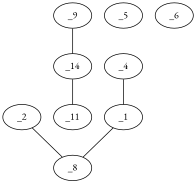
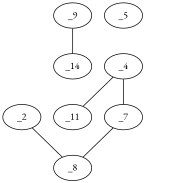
node "_6": removed
edge "_14" -- "_11": now "_4" -- "_11"
node "_1": label "_1" -> "_7"
